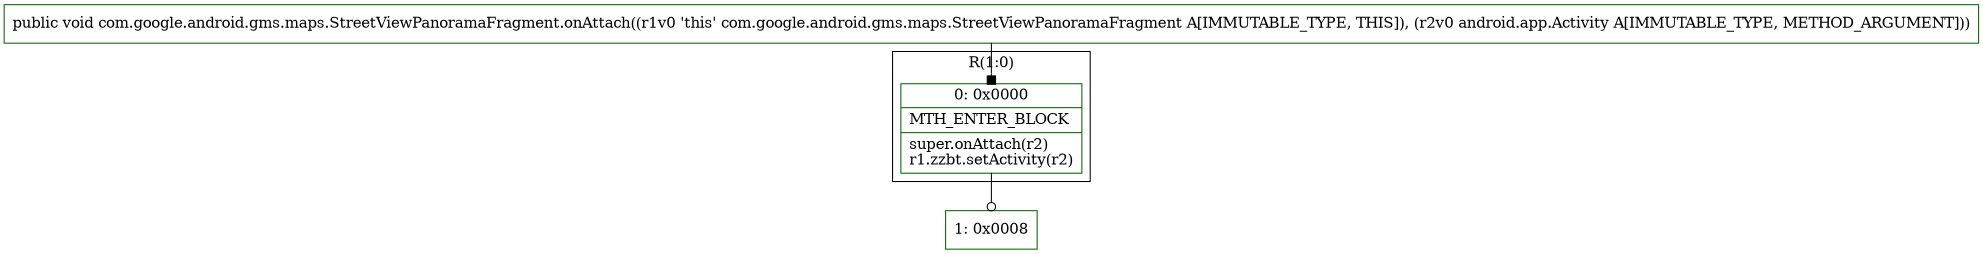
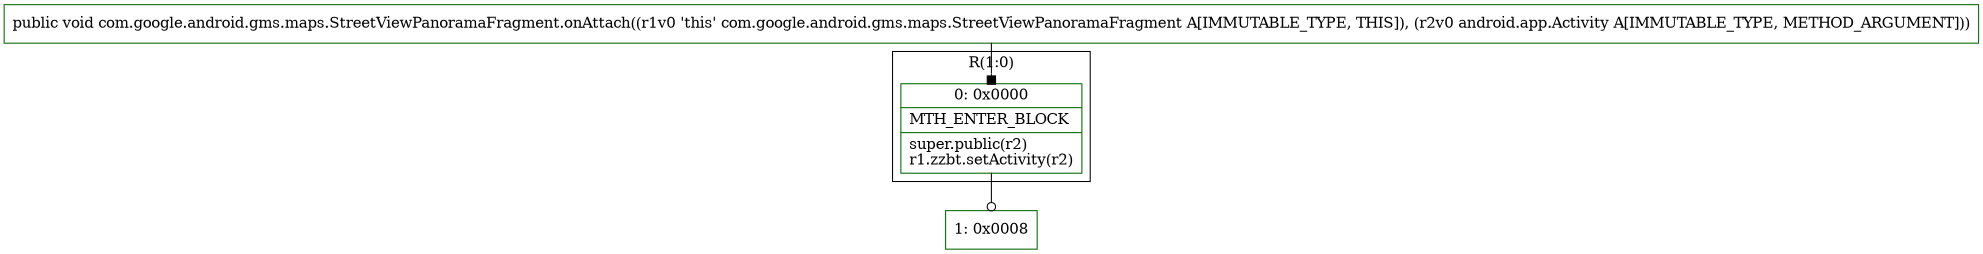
node "0: 0x0000": text "super.onAttach(r2)" -> "super.public(r2)"
